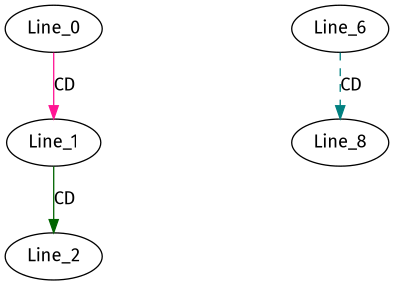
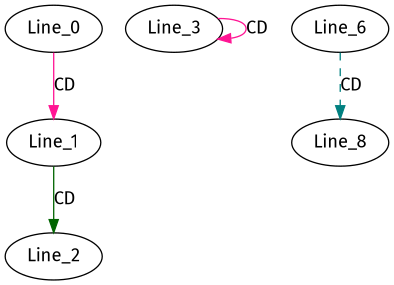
node "Line_3": added
